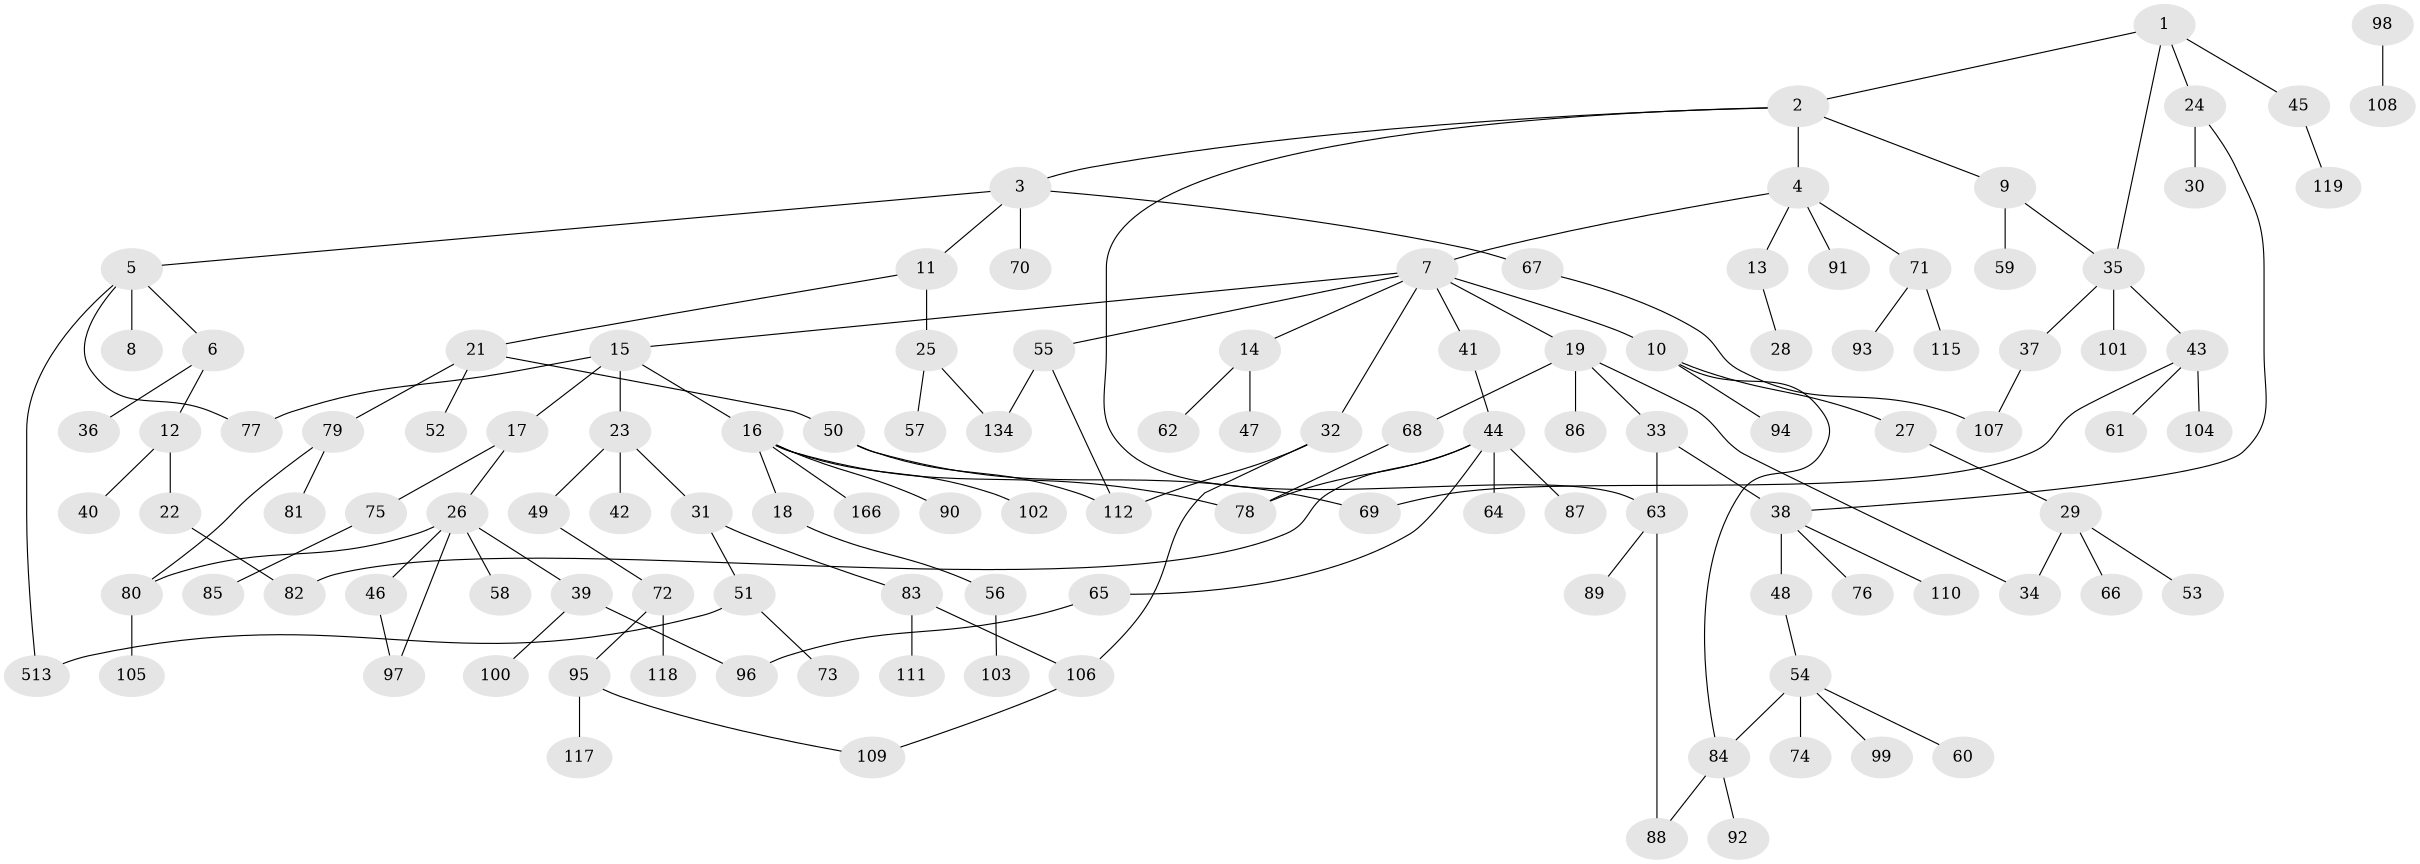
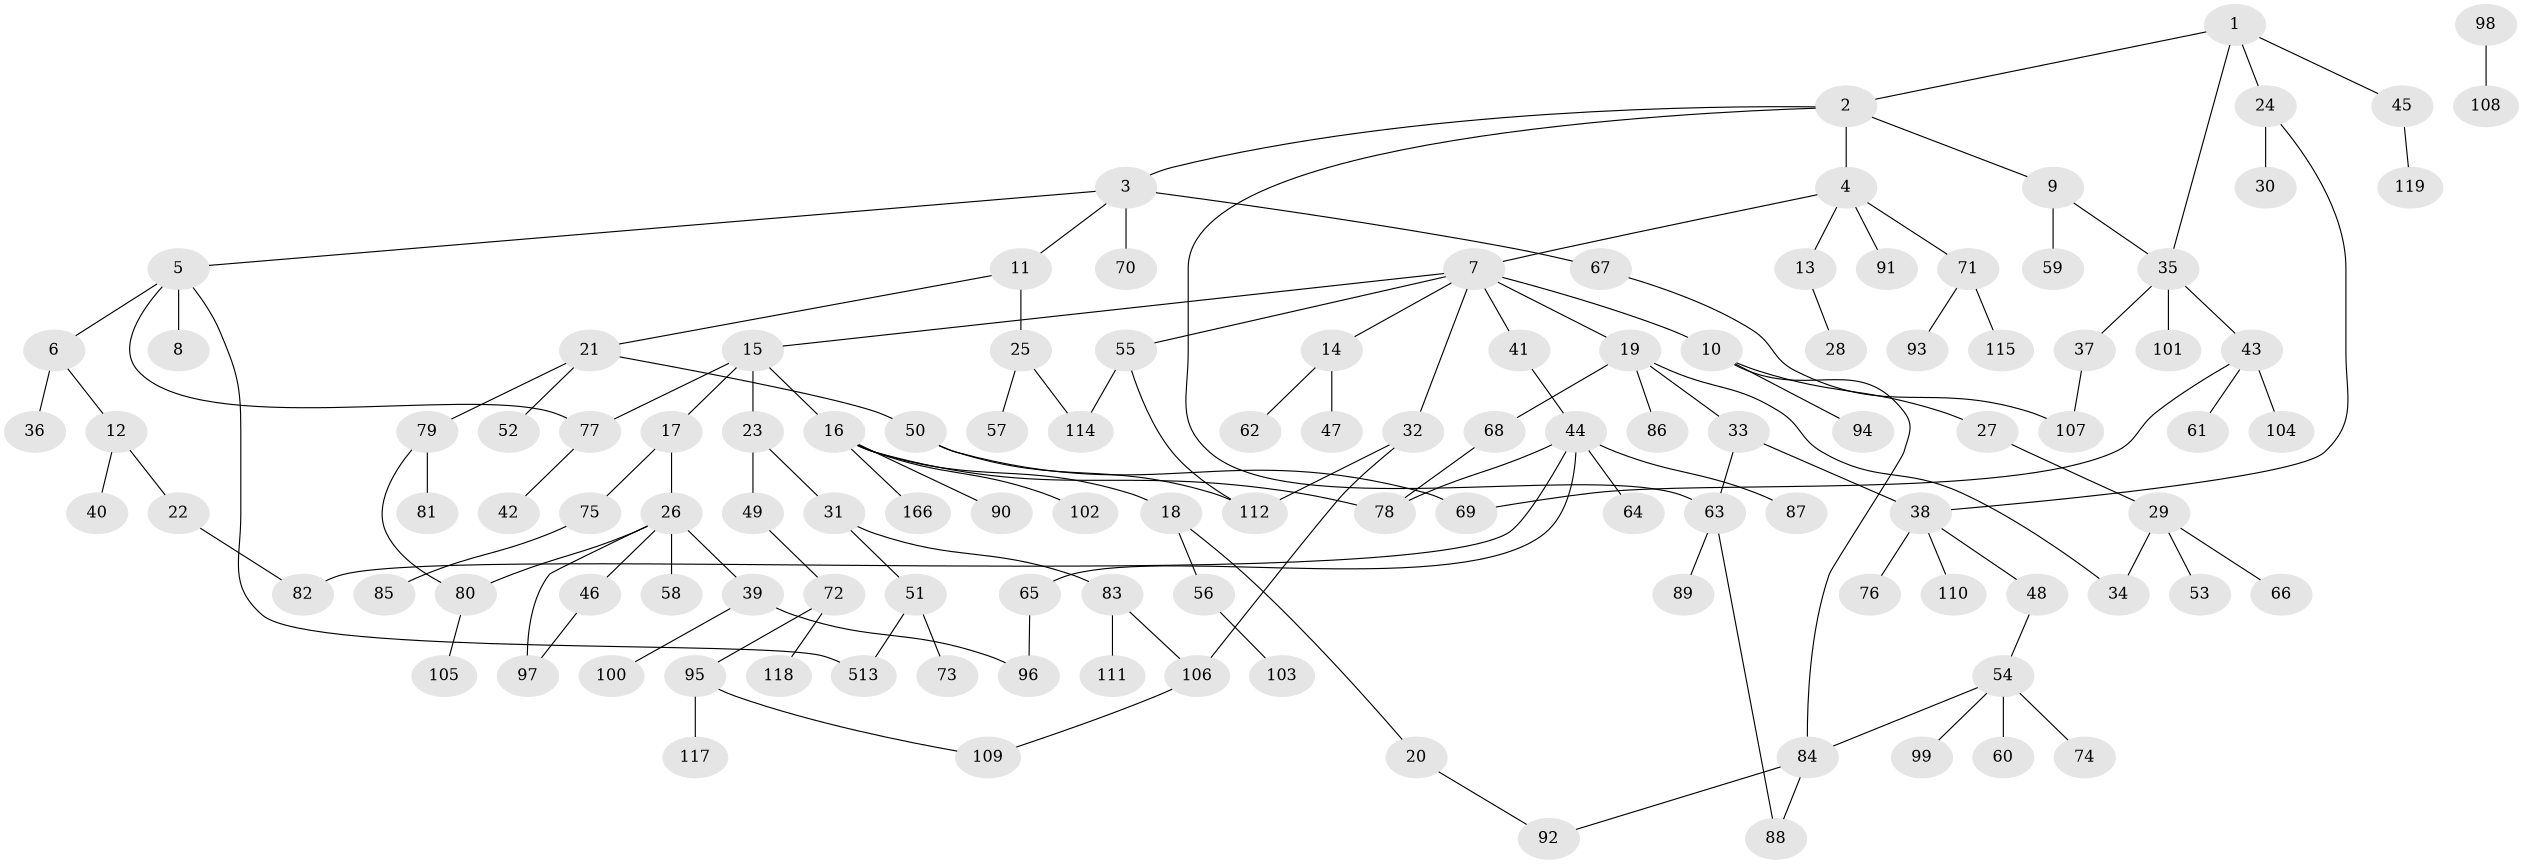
node "134": label "134" -> "114"
edge "23" -- "42": now "77" -- "42"
node "20": added
